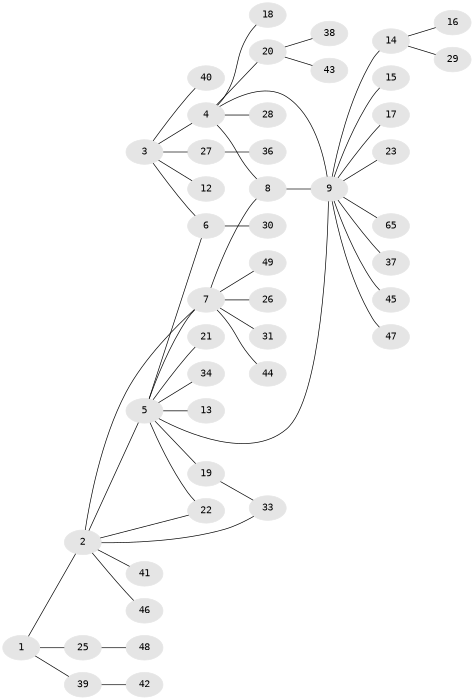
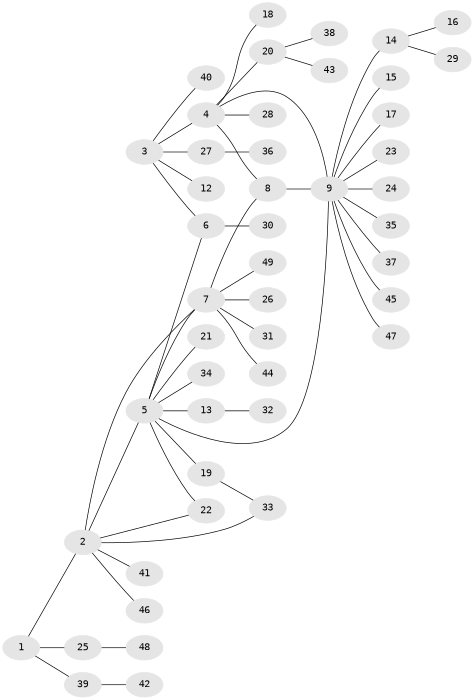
node "24": added
node "65": label "65" -> "35"
node "32": added
